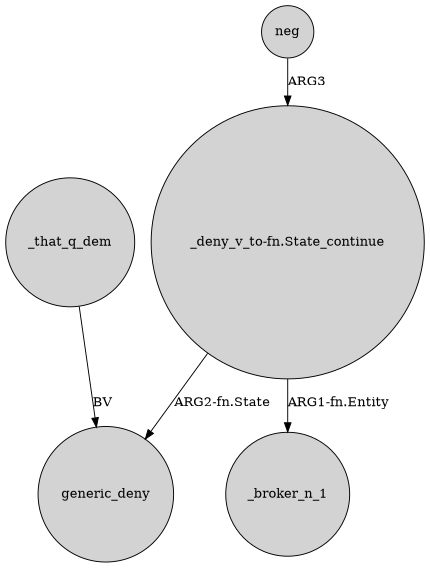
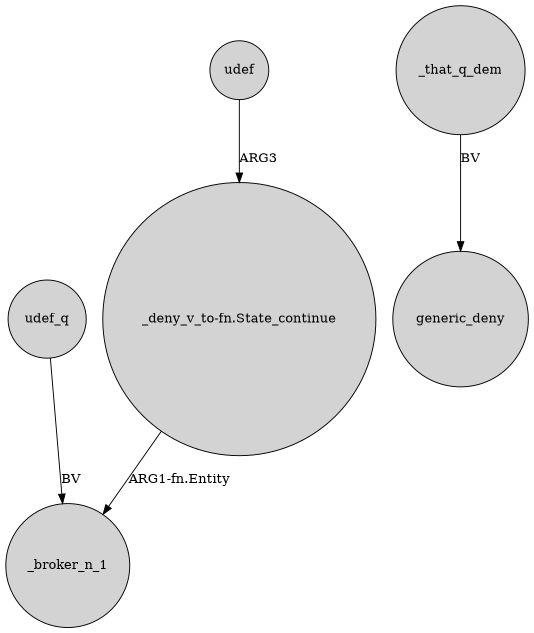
node "neg": label "neg" -> "udef"
node "udef_q": added
edge "_deny_v_to-fn.State_continue" -> "generic_deny": removed, label "ARG2-fn.State"
